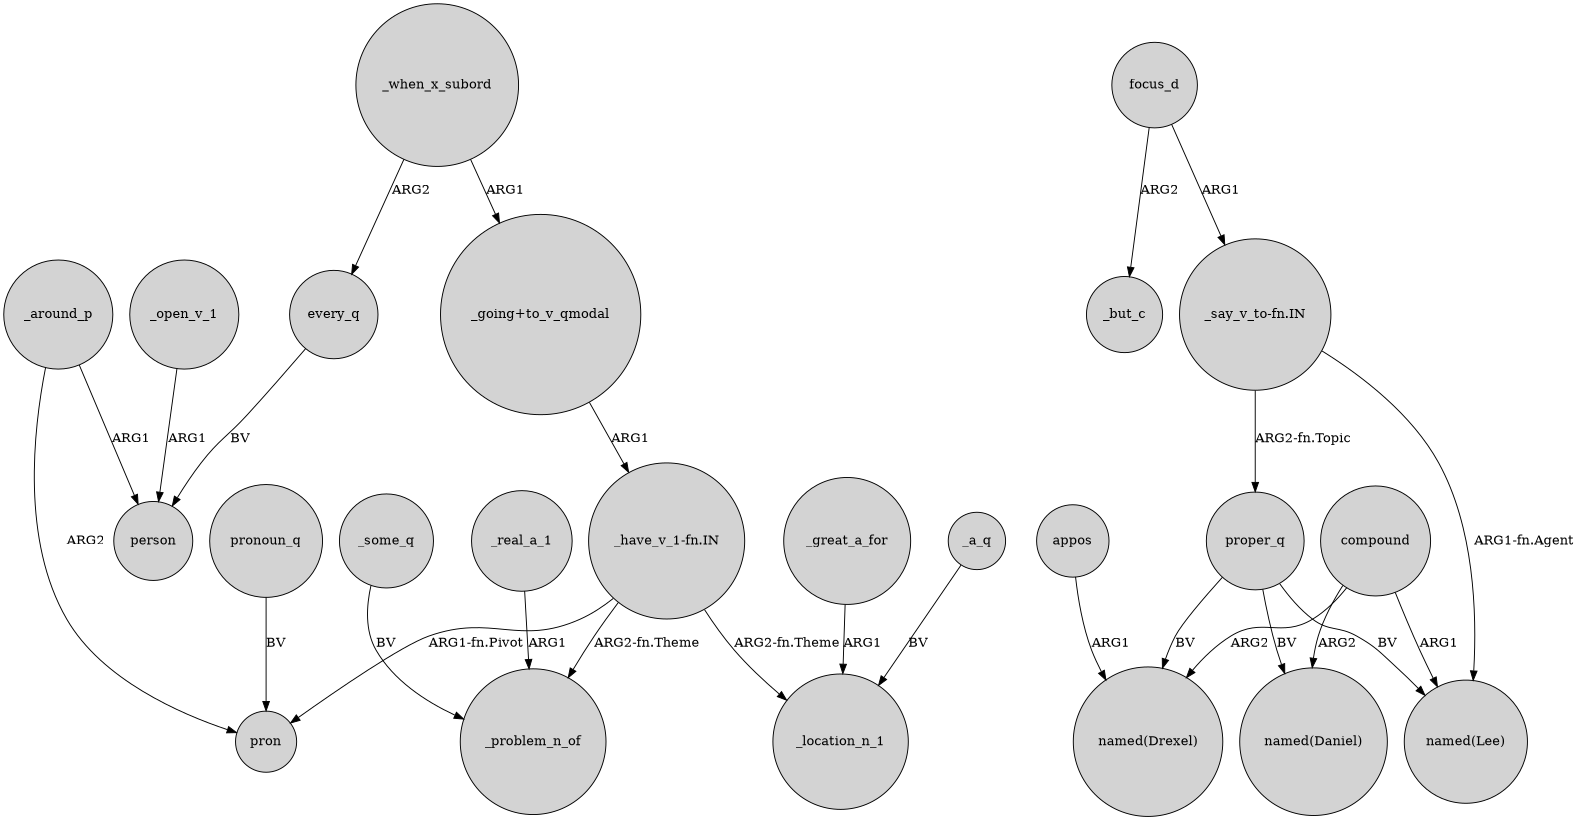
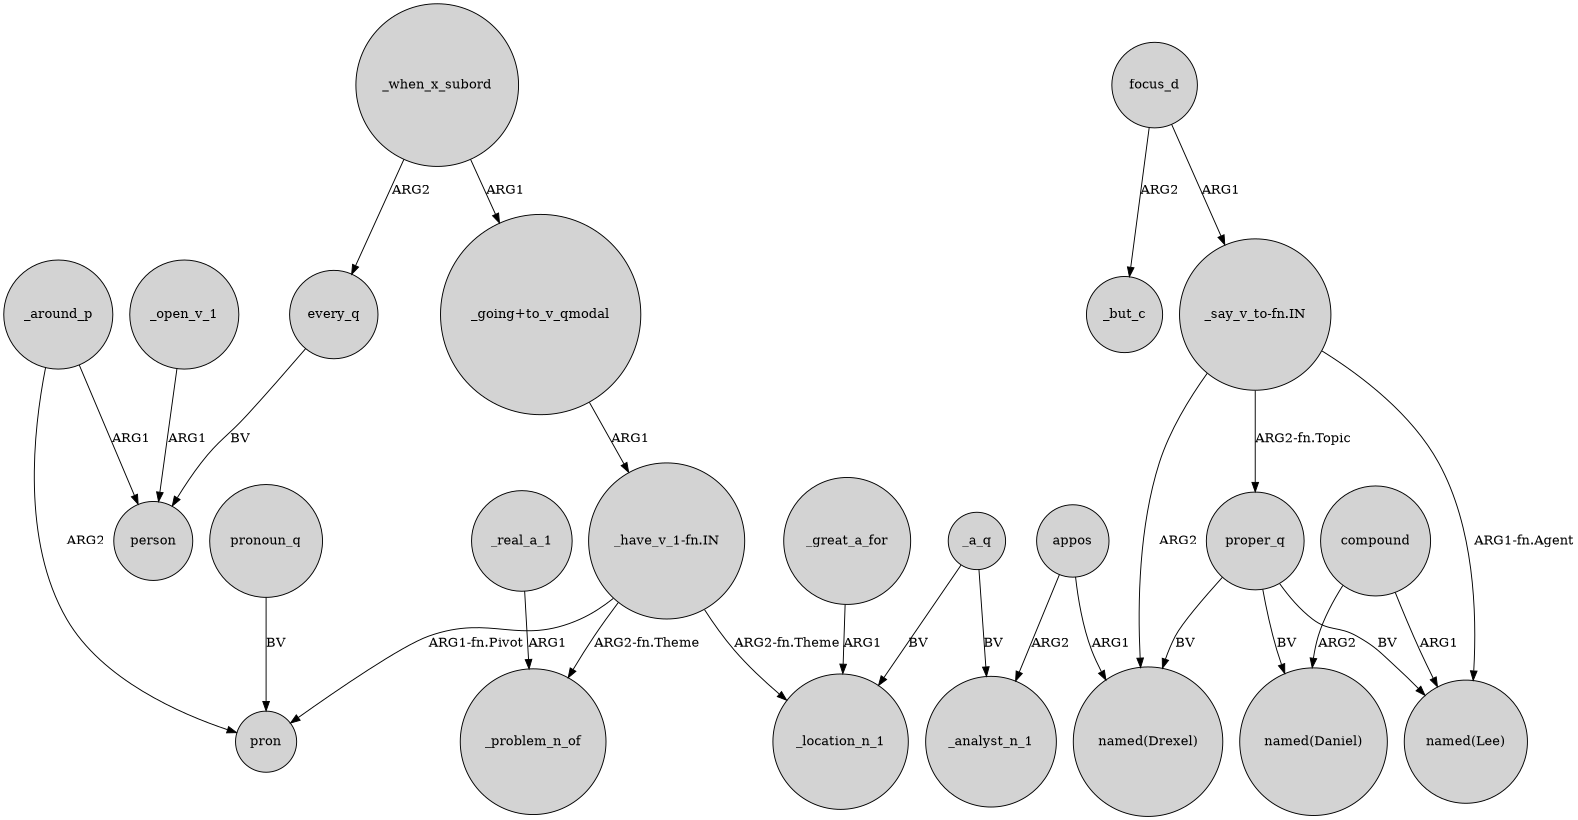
node "_some_q": removed
edge "compound" -> "named(Drexel)": now "_say_v_to-fn.IN" -> "named(Drexel)"
node "_analyst_n_1": added
